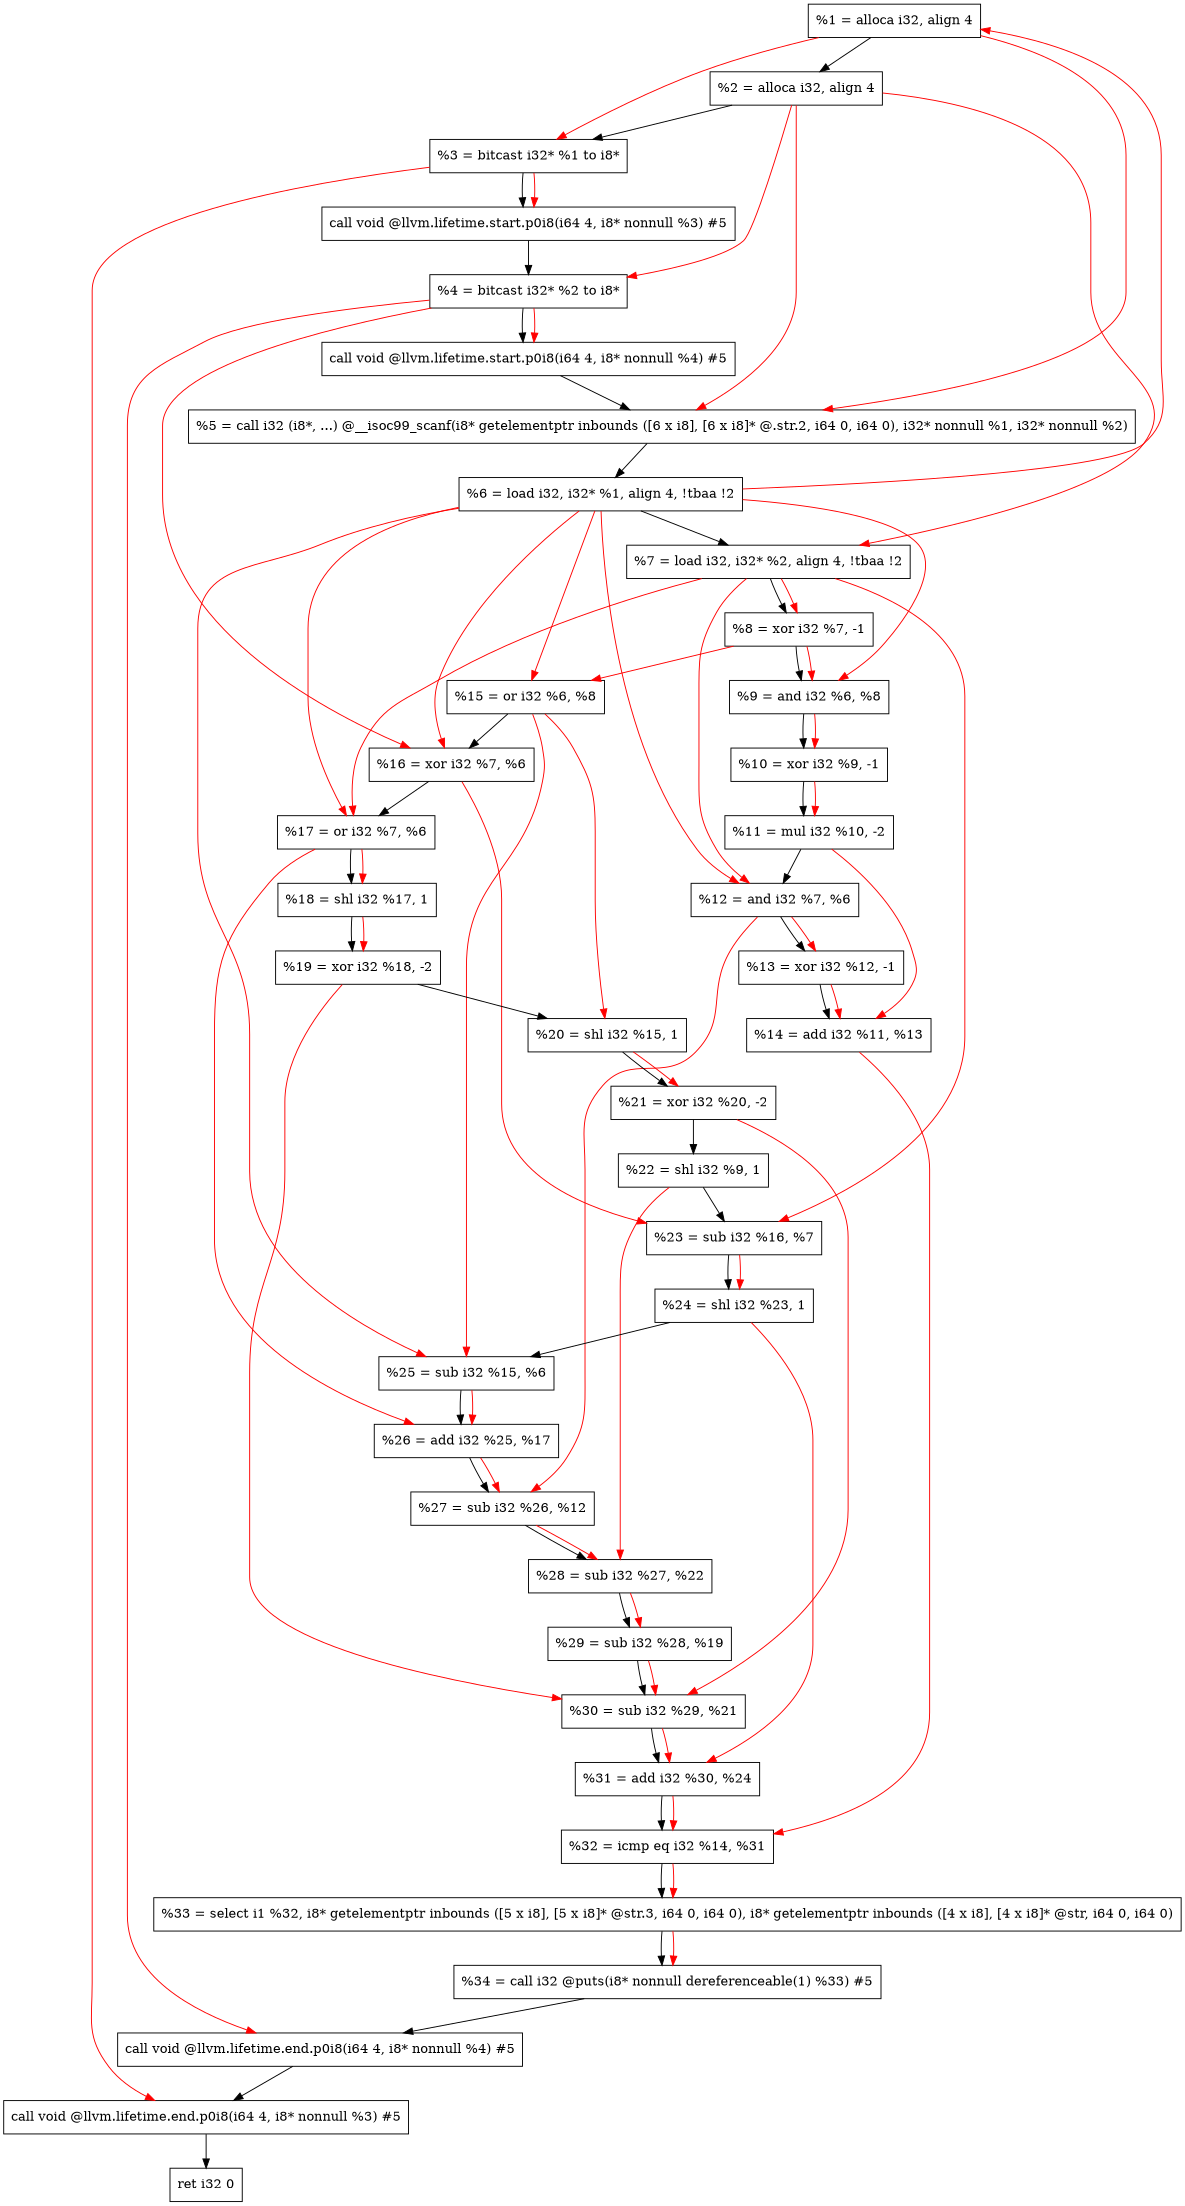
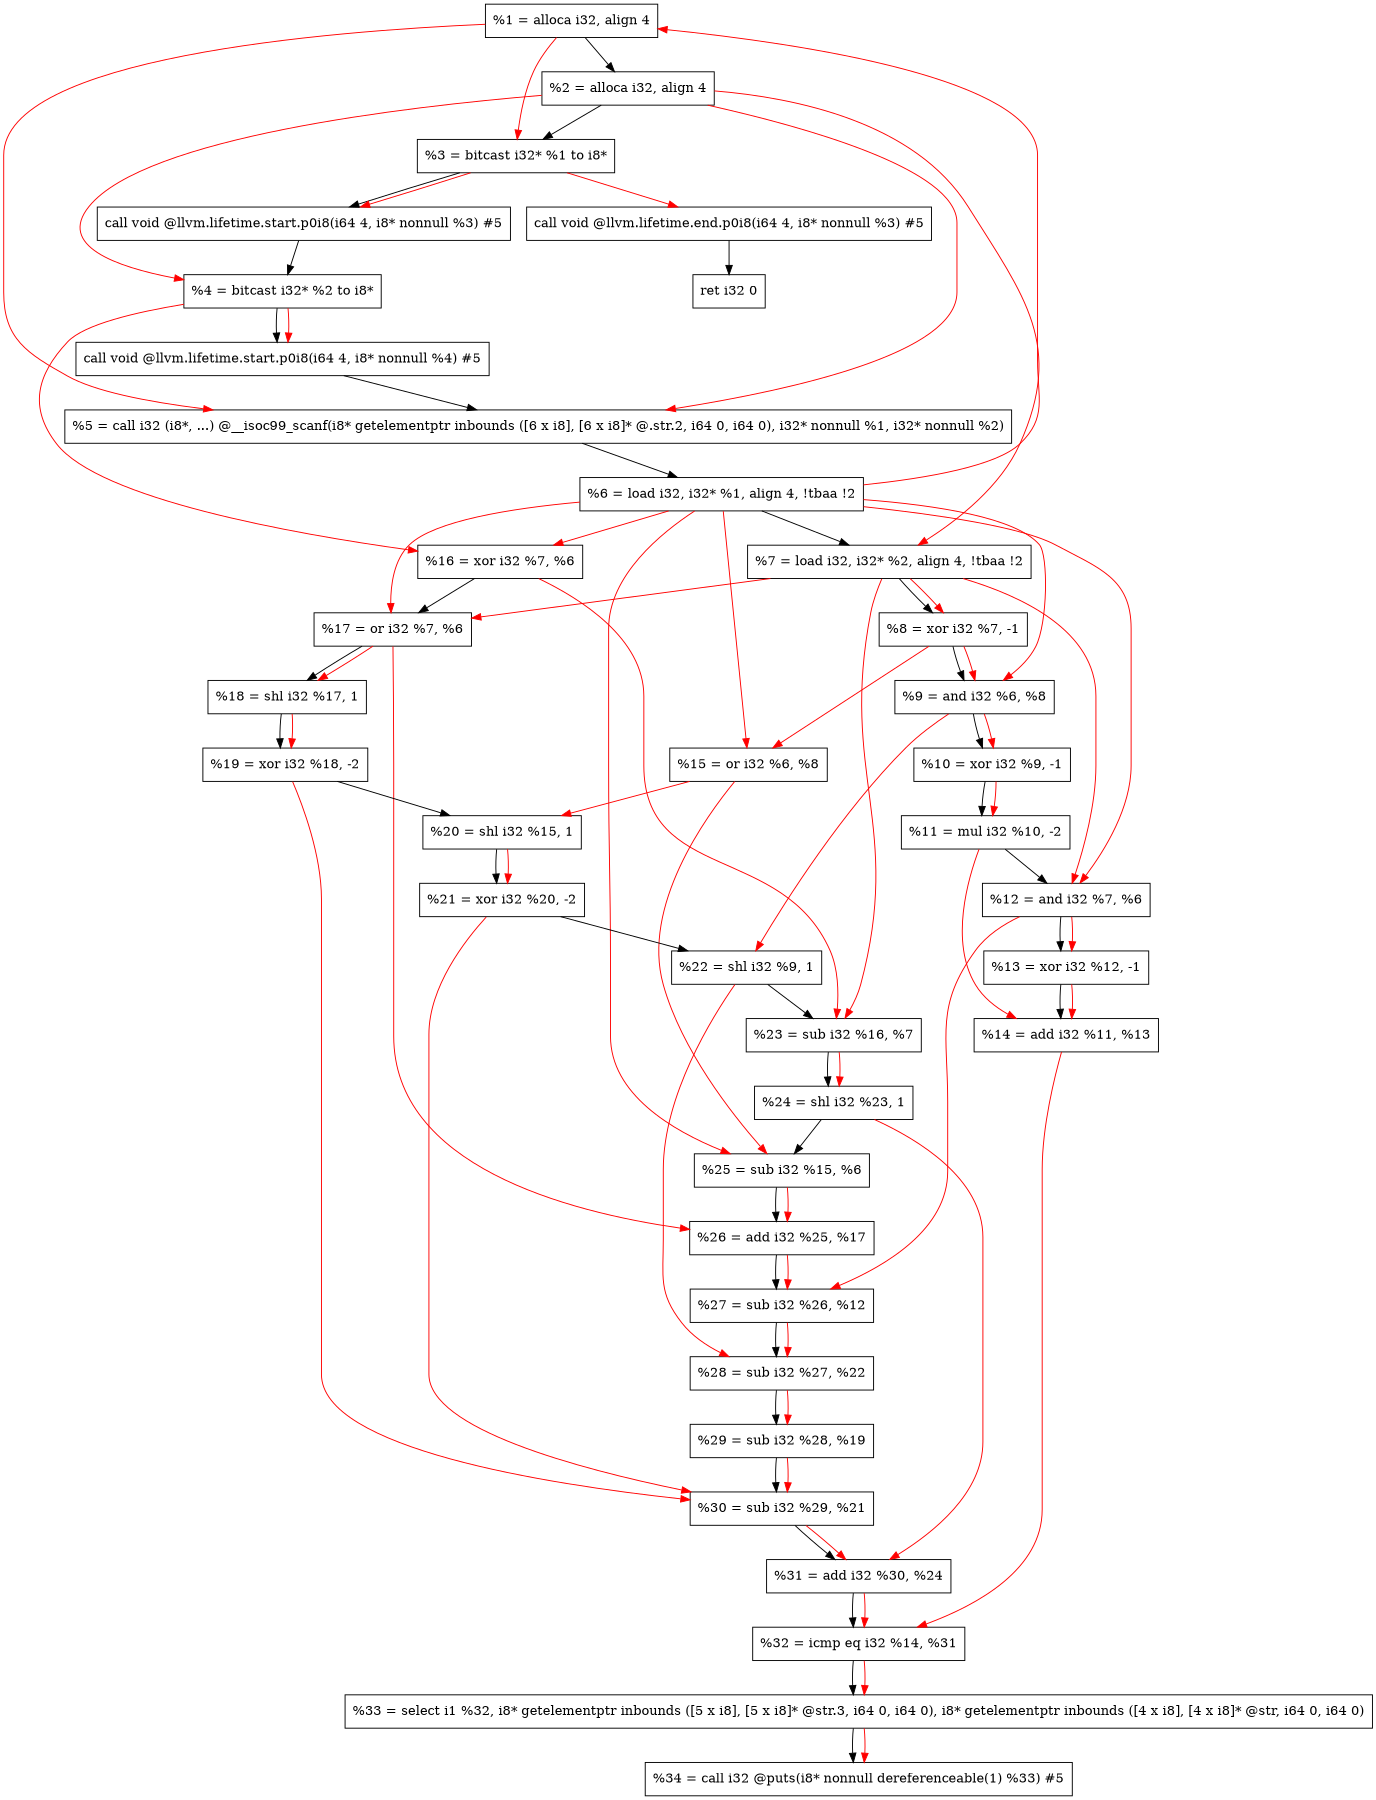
edge "%15 = or i32 %6, %8" -> "%16 = xor i32 %7, %6": removed
edge "%9 = and i32 %6, %8" -> "%22 = shl i32 %9, 1": added
node "call void @llvm.lifetime.end.p0i8(i64 4, i8* nonnull %4) #5": removed
